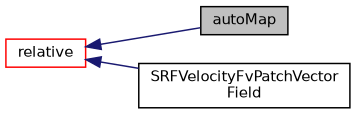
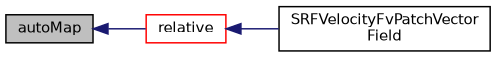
edge "autoMap" -> "relative": reversed
